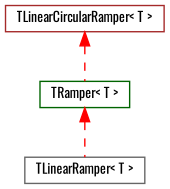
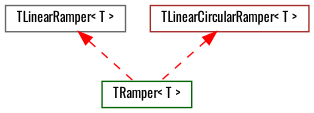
edge "TLinearRamper< T >" -> "TRamper< T >": reversed
